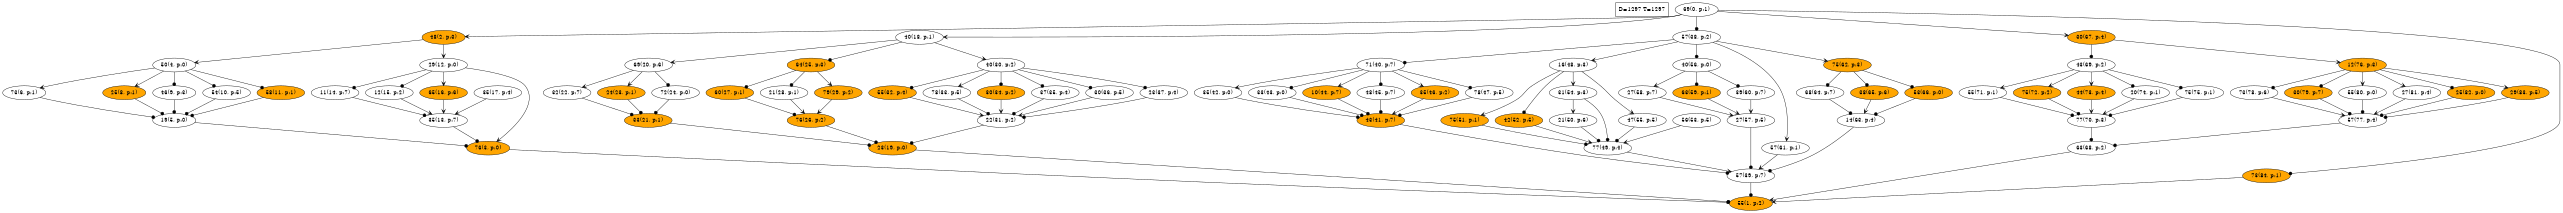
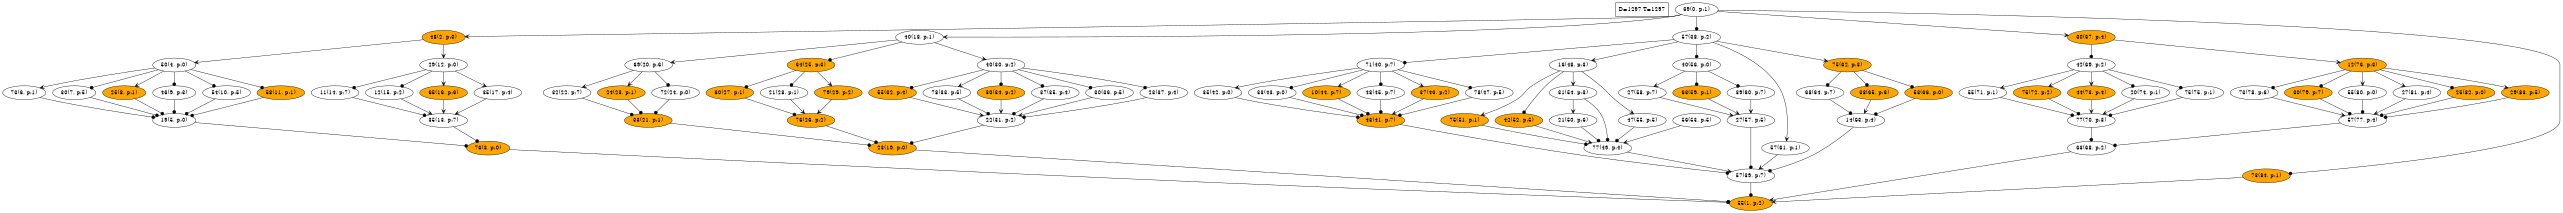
node "43(69, p:2)": label "43(69, p:2)" -> "42(69, p:2)"
edge "29(12, p:0)" -> "76(3, p:0)": now "29(12, p:0)" -> "35(17, p:4)"
node "30(7, p:5)": added
node "35(46, p:2)": label "35(46, p:2)" -> "37(46, p:2)"
